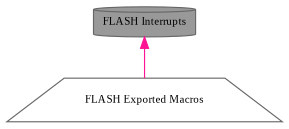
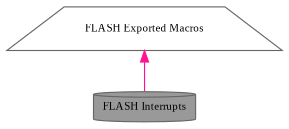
edge "FLASH Exported Macros" -> "FLASH Interrupts": reversed
